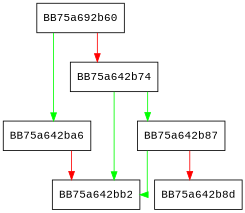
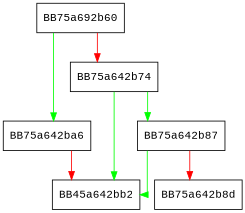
node "BB75a642bb2": label "BB75a642bb2" -> "BB45a642bb2"
